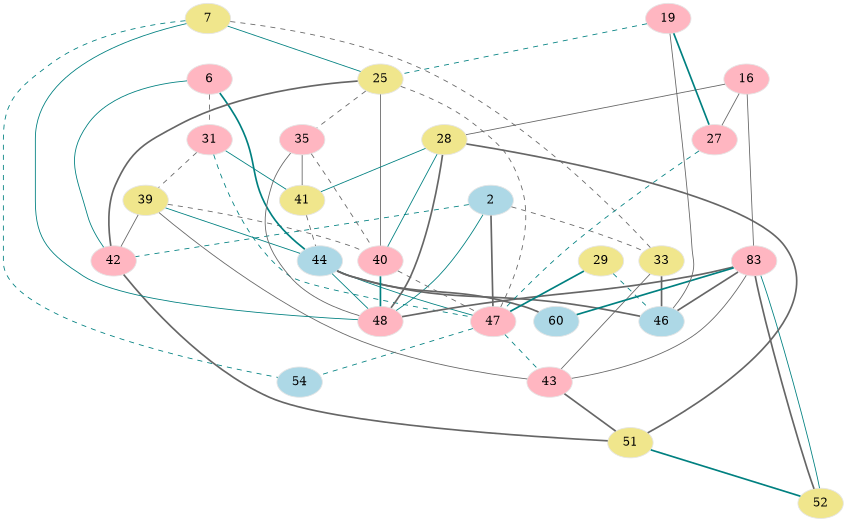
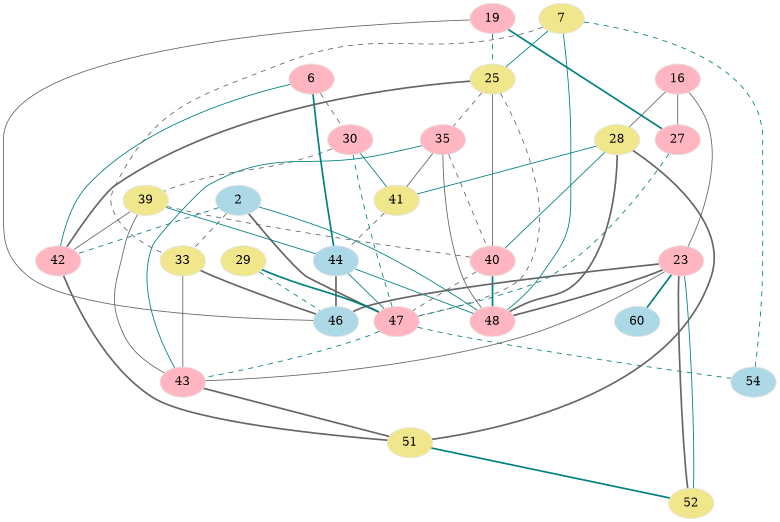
node "31": label "31" -> "30"
edge "35" -- "43": added
node "83": label "83" -> "23"
edge "44" -- "60": removed
